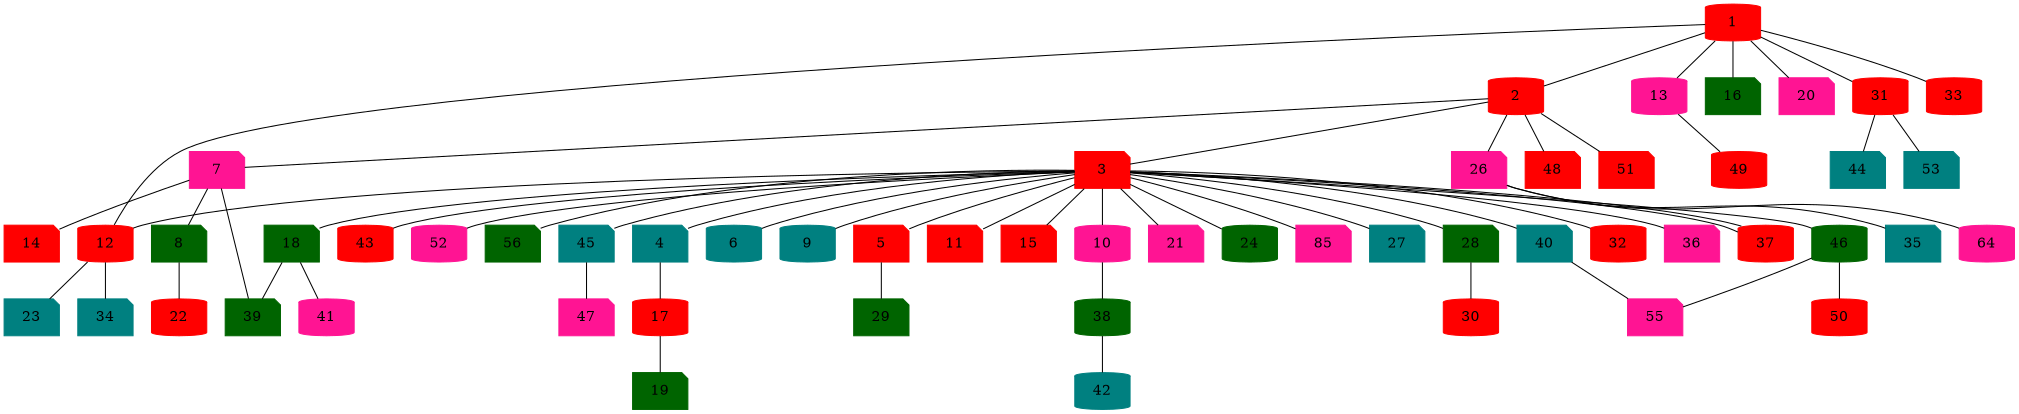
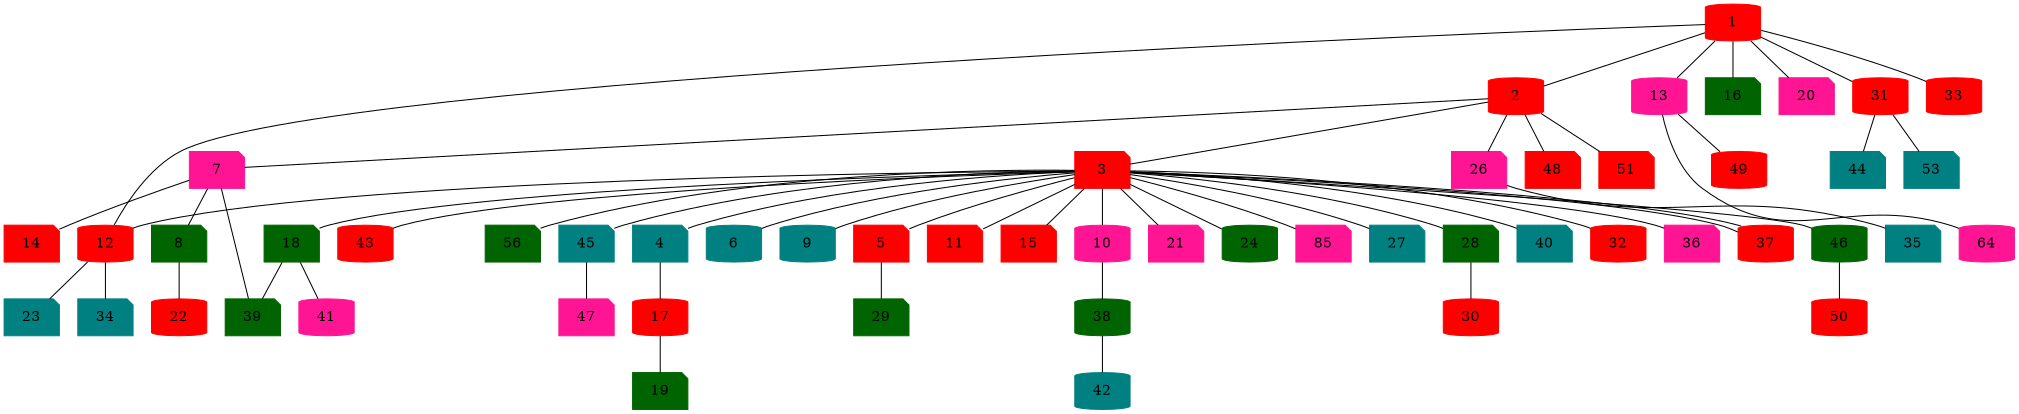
edge "26" -- "64": now "13" -- "64"
node "52": removed
node "55": removed
